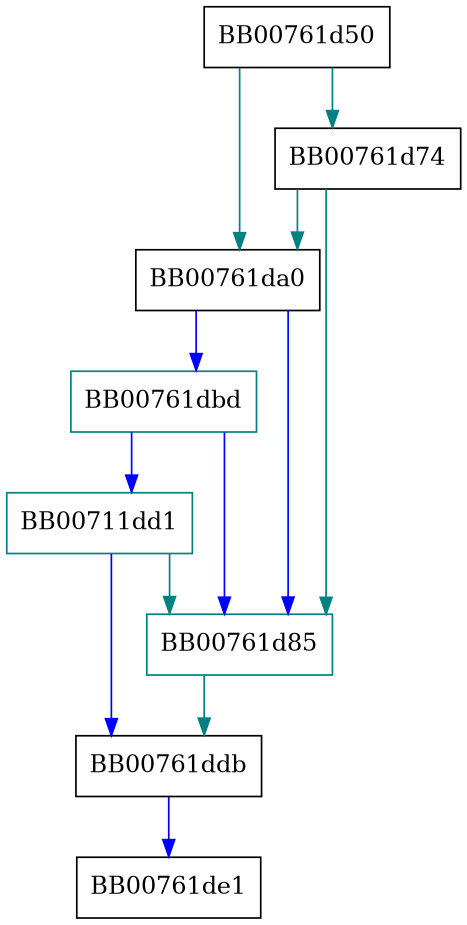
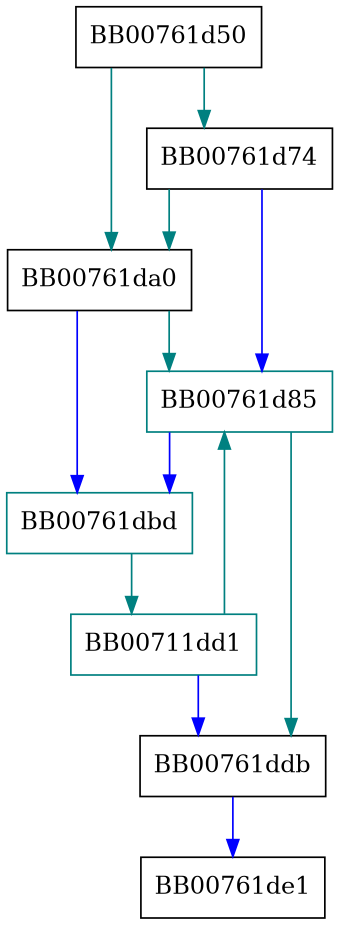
edge "BB00761d74" -> "BB00761d85": color teal -> blue
edge "BB00761dbd" -> "BB00711dd1": color blue -> teal
edge "BB00761da0" -> "BB00761d85": color blue -> teal
edge "BB00761dbd" -> "BB00761d85": reversed
